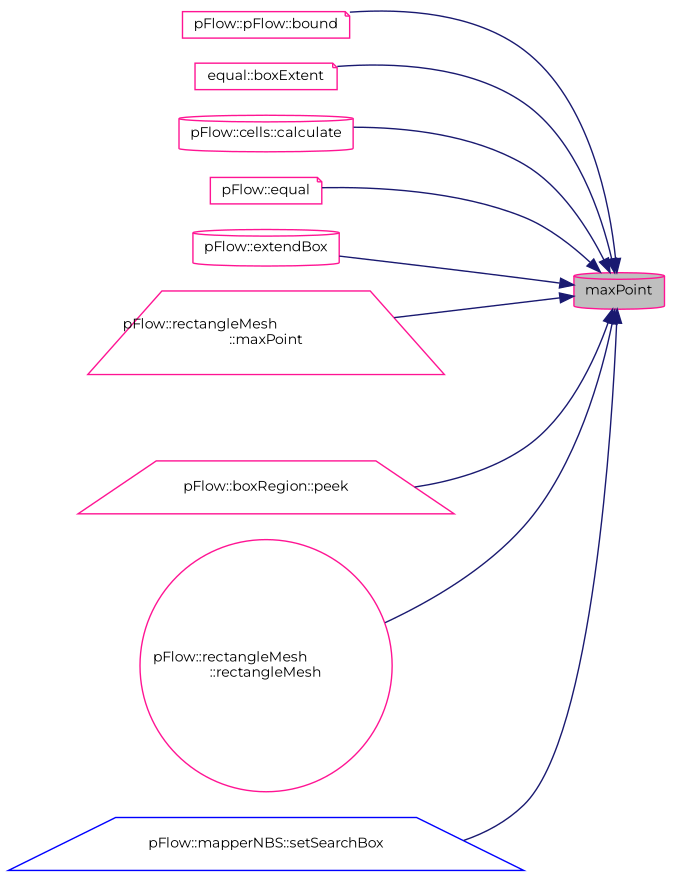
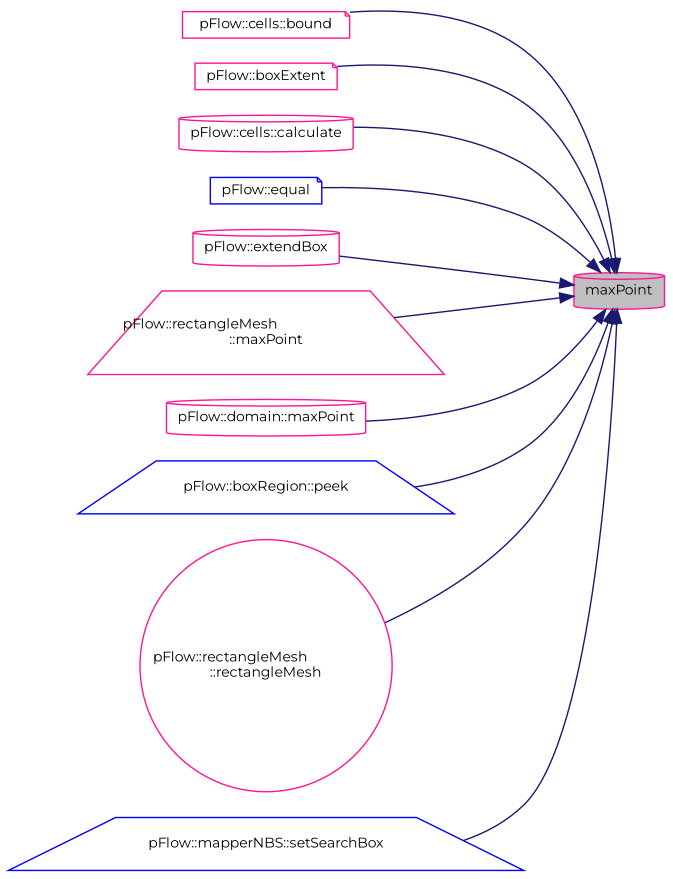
node "pFlow::pFlow::bound": label "pFlow::pFlow::bound" -> "pFlow::cells::bound"
node "equal::boxExtent": label "equal::boxExtent" -> "pFlow::boxExtent"
node "pFlow::equal": color deeppink -> blue
node "pFlow::domain::maxPoint": added
node "pFlow::boxRegion::peek": color deeppink -> blue
